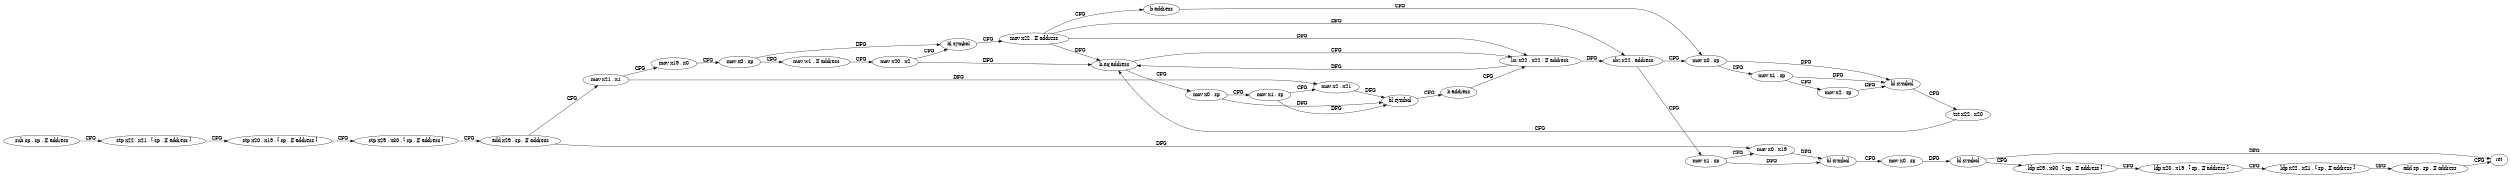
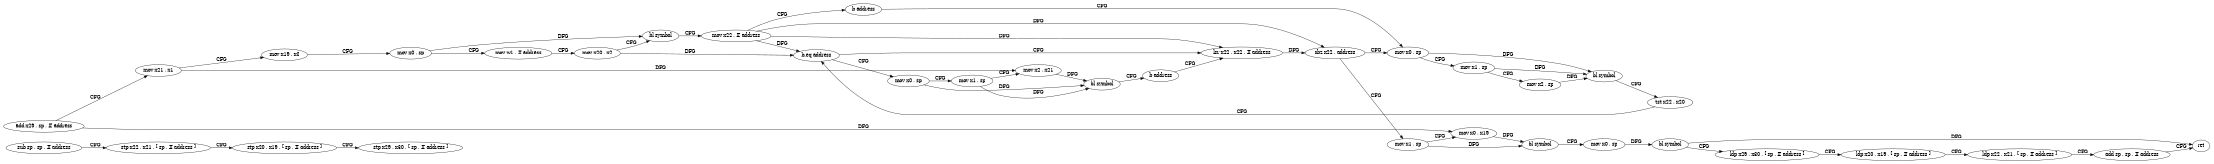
edge "lsr x22 , x22 , # address" -> "b.eq address": removed, label "DFG"
edge "stp x29 , x30 , [ sp , # address ]" -> "add x29 , sp , # address": removed, label "CFG"
